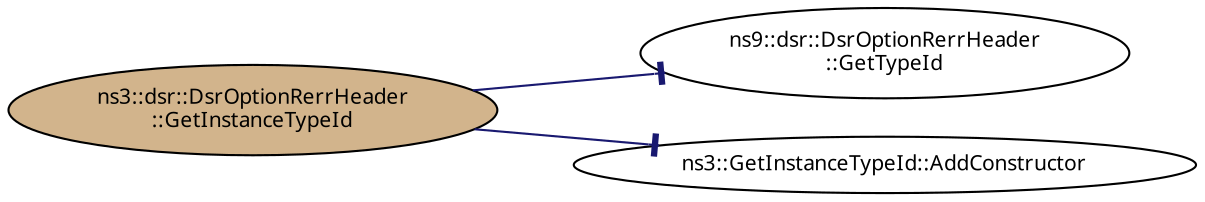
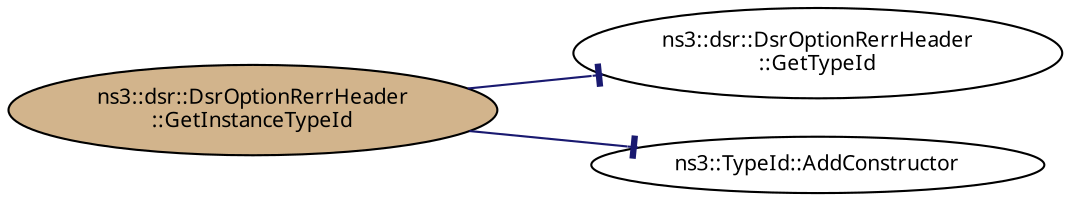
node "ns9::dsr::DsrOptionRerrHeader ::GetTypeId": label "ns9::dsr::DsrOptionRerrHeader ::GetTypeId" -> "ns3::dsr::DsrOptionRerrHeader ::GetTypeId"
node "ns3::GetInstanceTypeId::AddConstructor": label "ns3::GetInstanceTypeId::AddConstructor" -> "ns3::TypeId::AddConstructor"
